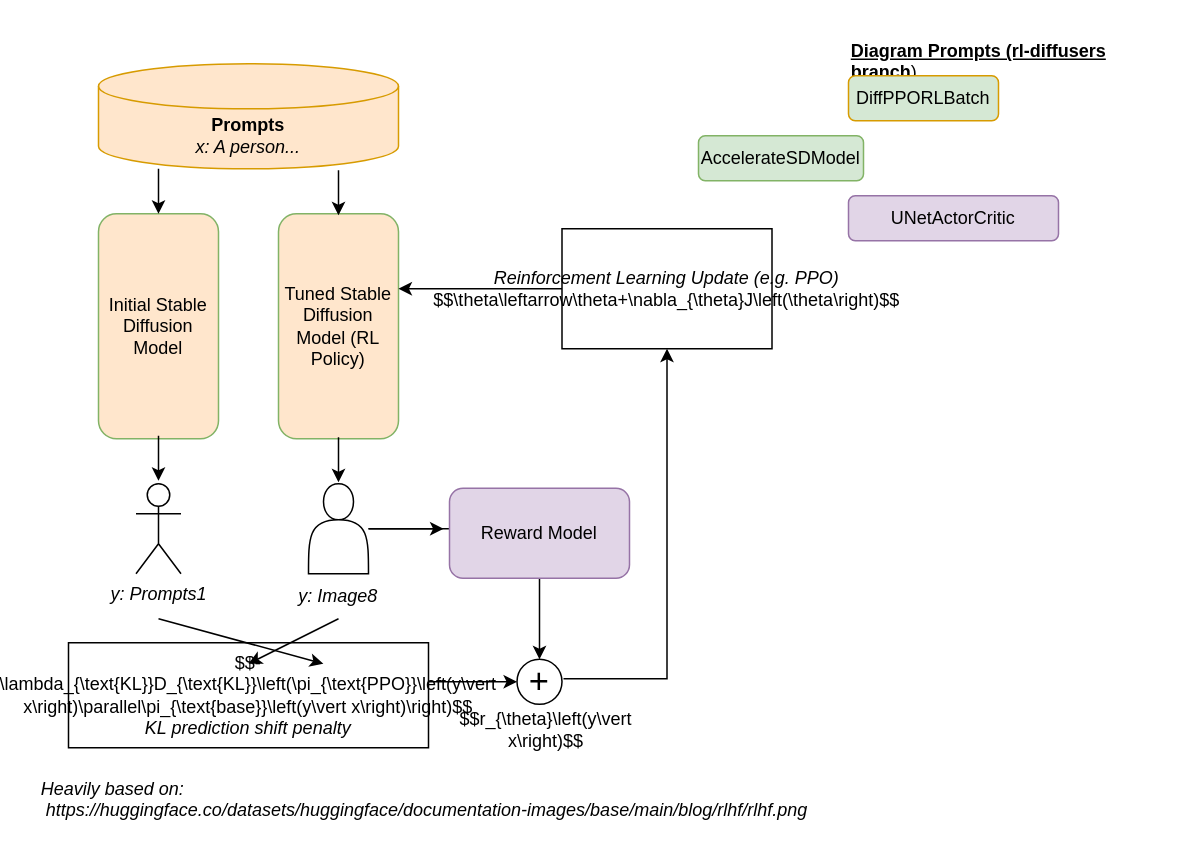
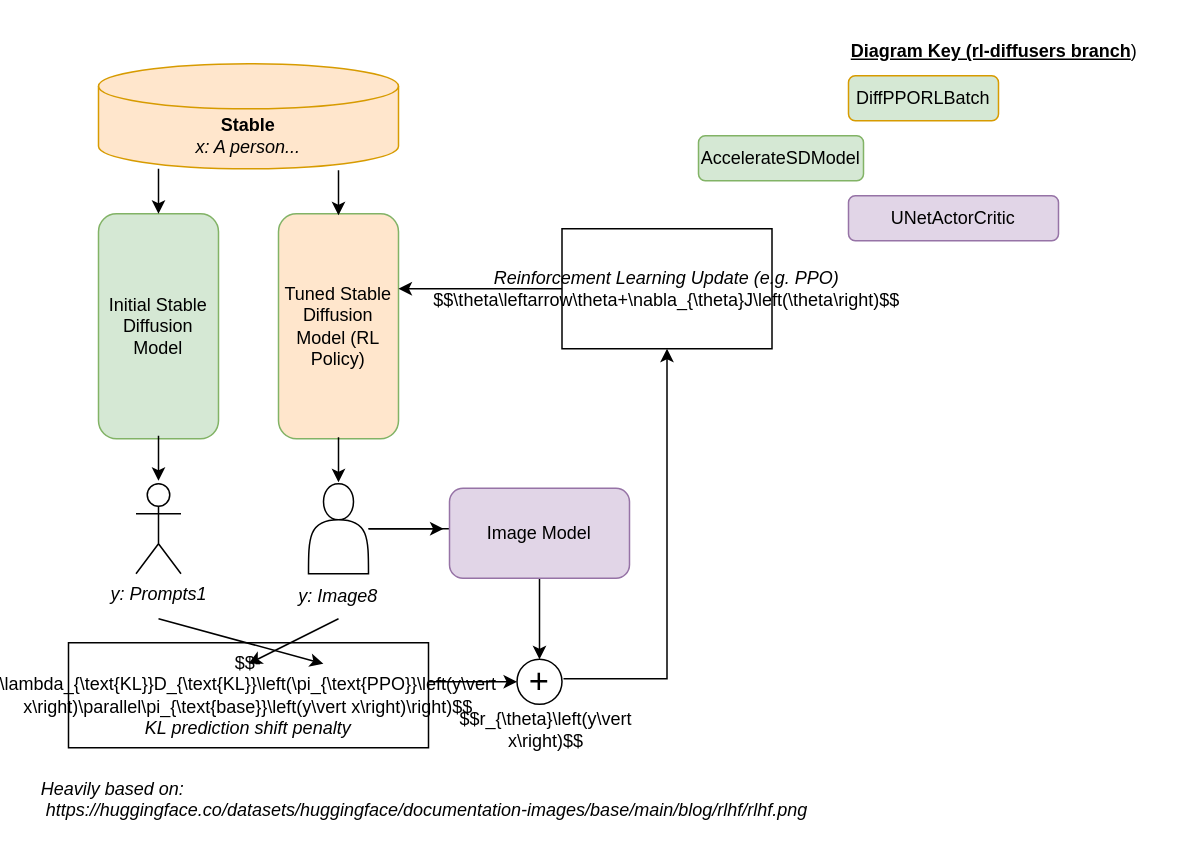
node "Diagram Prompts (rl-diffusers branch)": label "Diagram Prompts (rl-diffusers branch)" -> "Diagram Key (rl-diffusers branch)"
node "Prompts x: A person...": label "Prompts x: A person..." -> "Stable x: A person..."
node "Initial Stable Diffusion Model": fillcolor #ffe6cc -> #d5e8d4
node "Reward Model": label "Reward Model" -> "Image Model"
